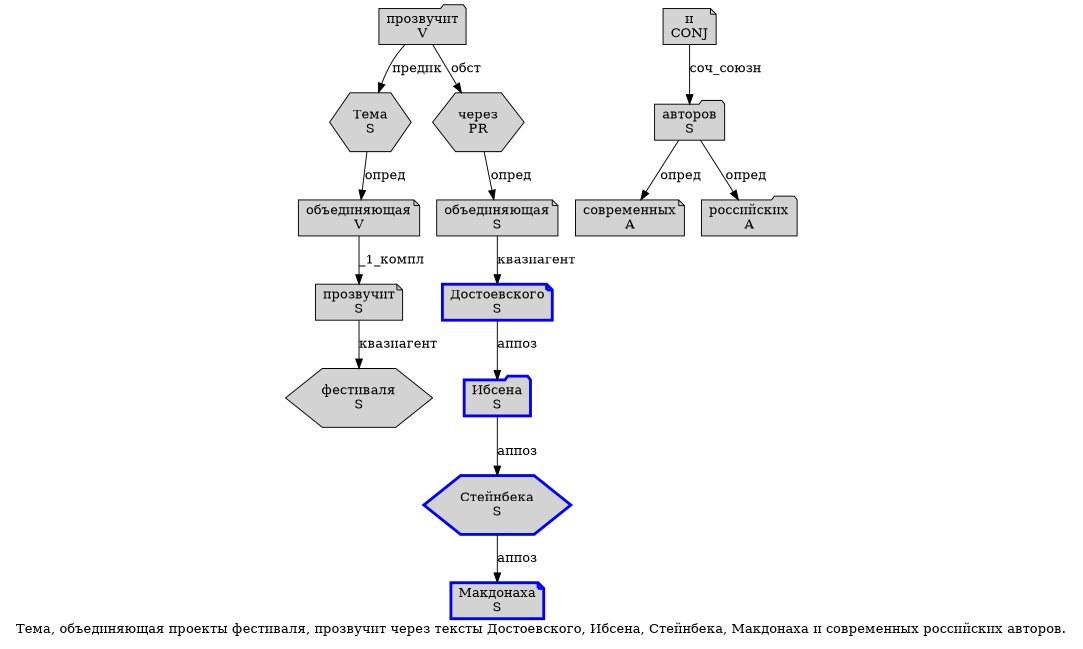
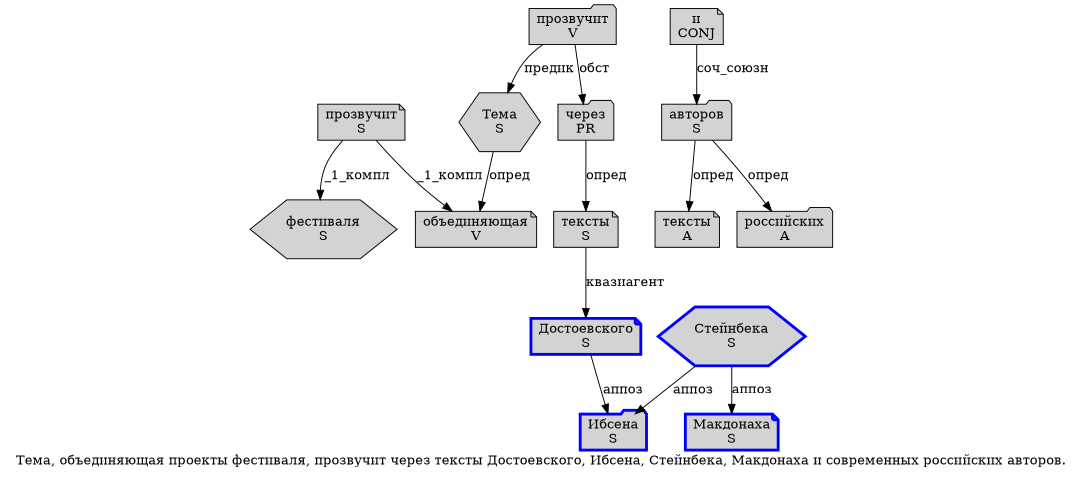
node "через PR": shape hexagon -> folder
node "объединяющая S": label "объединяющая S" -> "тексты S"
node "современных A": label "современных A" -> "тексты A"
edge "объединяющая V" -> "прозвучит S": reversed
edge "прозвучит S" -> "фестиваля S": label "квазиагент" -> "_1_компл"
edge "Ибсена S" -> "Стейнбека S": reversed
